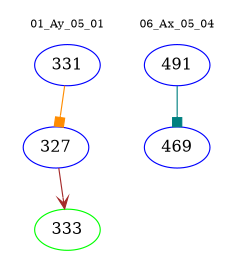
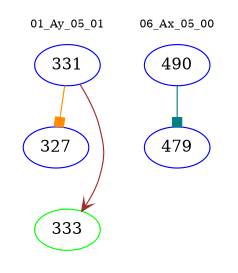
cluster "06_Ax_05_04": label "06_Ax_05_04" -> "06_Ax_05_00"
node "491": label "491" -> "490"
node "469": label "469" -> "479"
edge "327" -> "333": now "331" -> "333"
